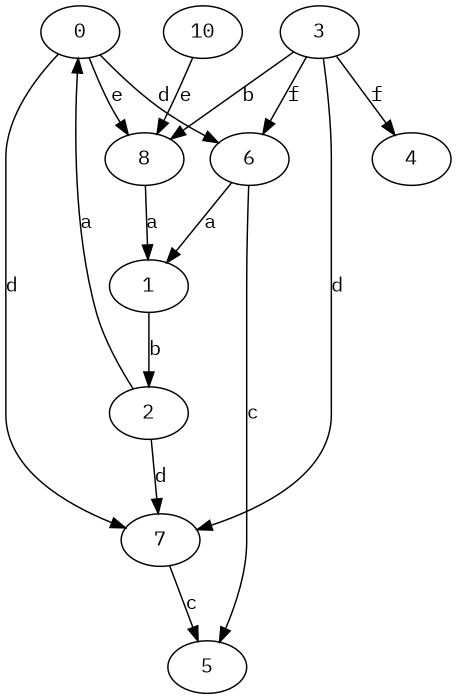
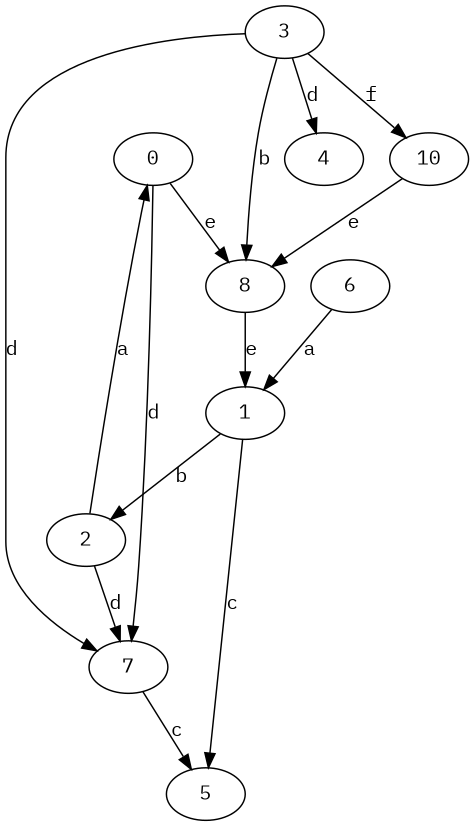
edge "3" -> "6": now "3" -> "10"
edge "3" -> "4": label "f" -> "d"
edge "0" -> "6": removed, label "d"
edge "8" -> "1": label "a" -> "e"
edge "6" -> "5": now "1" -> "5"
